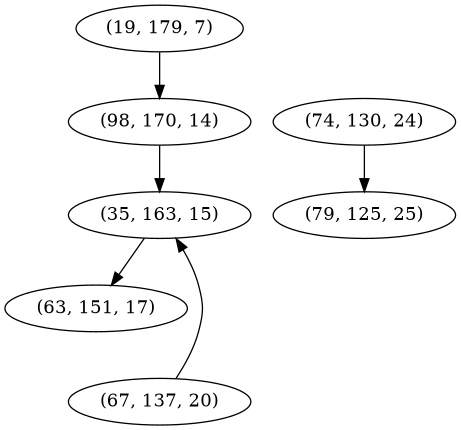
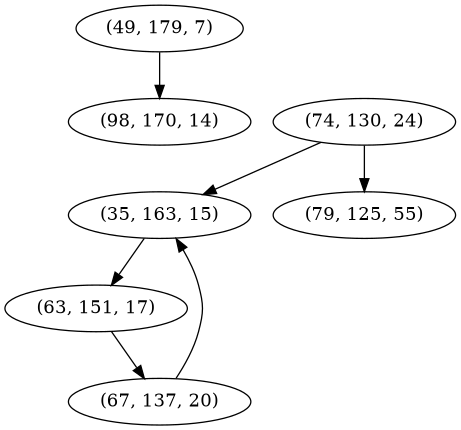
node "(19, 179, 7)": label "(19, 179, 7)" -> "(49, 179, 7)"
edge "(98, 170, 14)" -> "(35, 163, 15)": now "(74, 130, 24)" -> "(35, 163, 15)"
node "(79, 125, 25)": label "(79, 125, 25)" -> "(79, 125, 55)"
edge "(63, 151, 17)" -> "(67, 137, 20)": added
